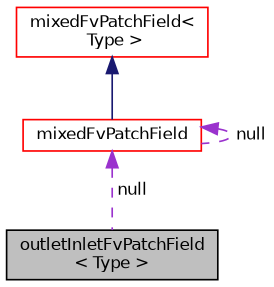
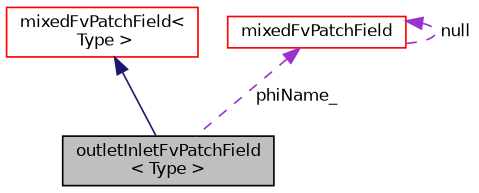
edge "mixedFvPatchField" -> "mixedFvPatchField< Type >": now "outletInletFvPatchField < Type >" -> "mixedFvPatchField< Type >"
edge "outletInletFvPatchField < Type >" -> "mixedFvPatchField": label " null" -> " phiName_"
